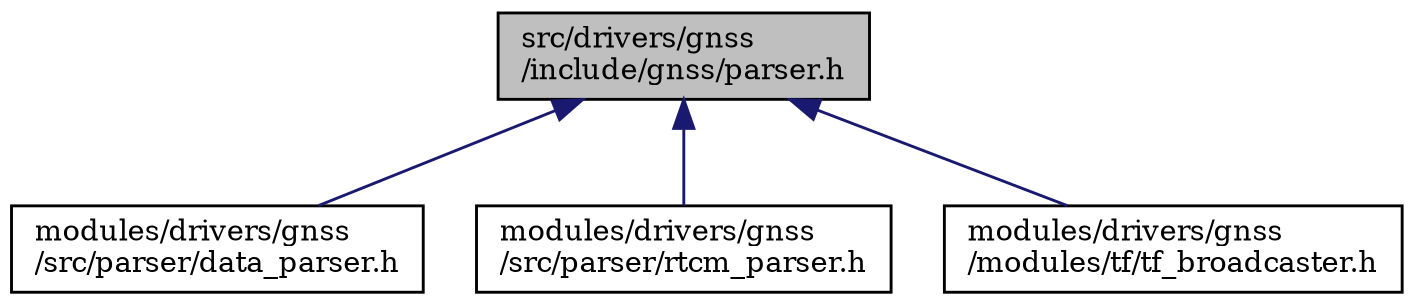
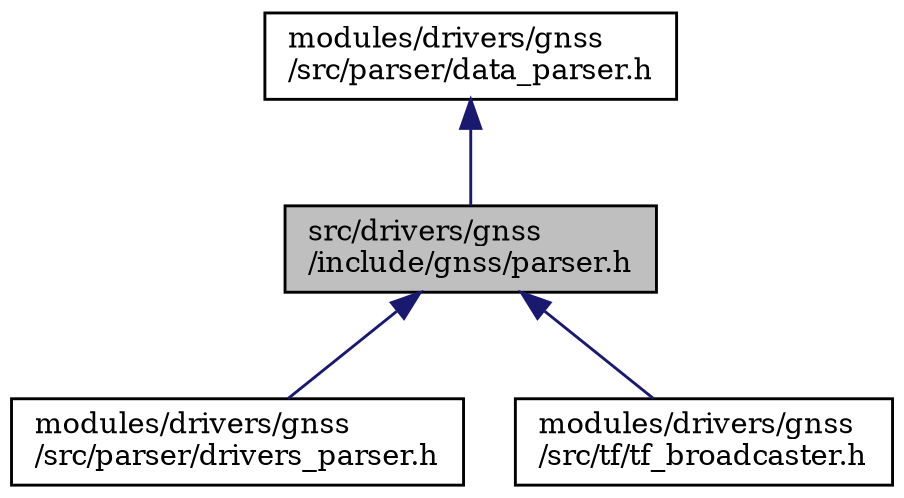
edge "modules/drivers/gnss /src/parser/data_parser.h" -> "src/drivers/gnss /include/gnss/parser.h": reversed
node "modules/drivers/gnss /src/parser/rtcm_parser.h": label "modules/drivers/gnss /src/parser/rtcm_parser.h" -> "modules/drivers/gnss /src/parser/drivers_parser.h"
node "modules/drivers/gnss /modules/tf/tf_broadcaster.h": label "modules/drivers/gnss /modules/tf/tf_broadcaster.h" -> "modules/drivers/gnss /src/tf/tf_broadcaster.h"
